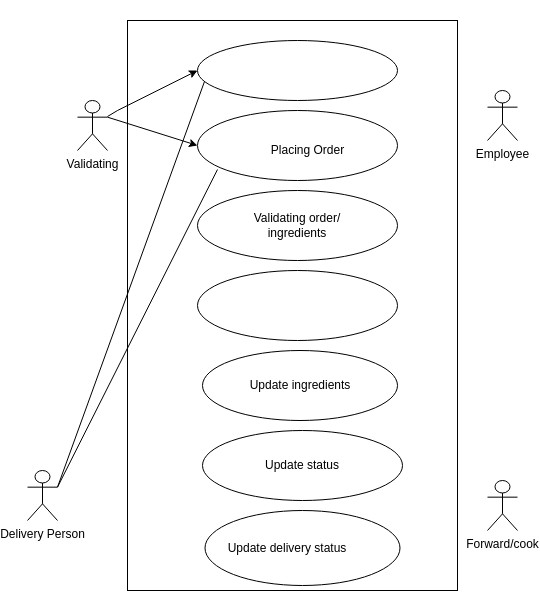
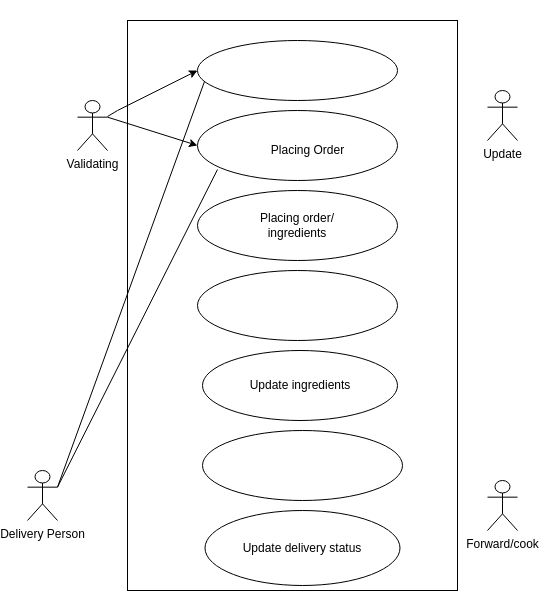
node "Employee": label "Employee" -> "Update"
node "Validating order/ ingredients": label "Validating order/ ingredients" -> "Placing order/ ingredients"
node "Update status": removed
node "Update delivery status": moved (288, 548) -> (303, 548)
